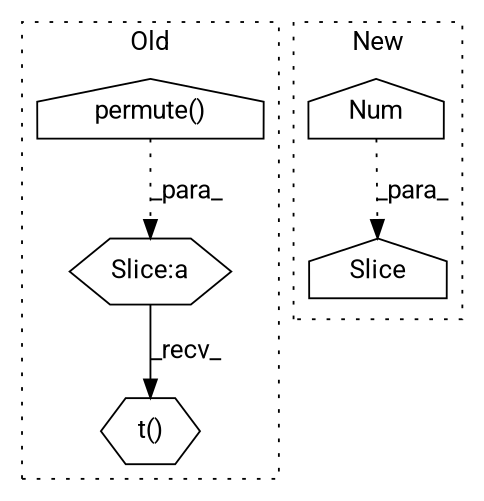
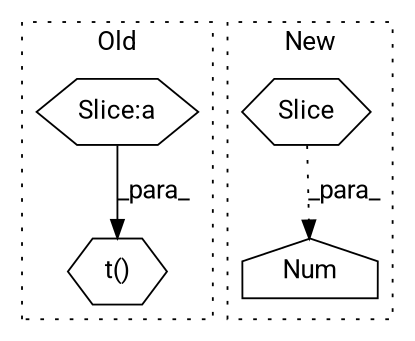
node "permute()": removed
edge "Num" -> "Slice": reversed
node "Slice": shape house -> hexagon
edge "Slice:a" -> "t()": label "_recv_" -> "_para_"
